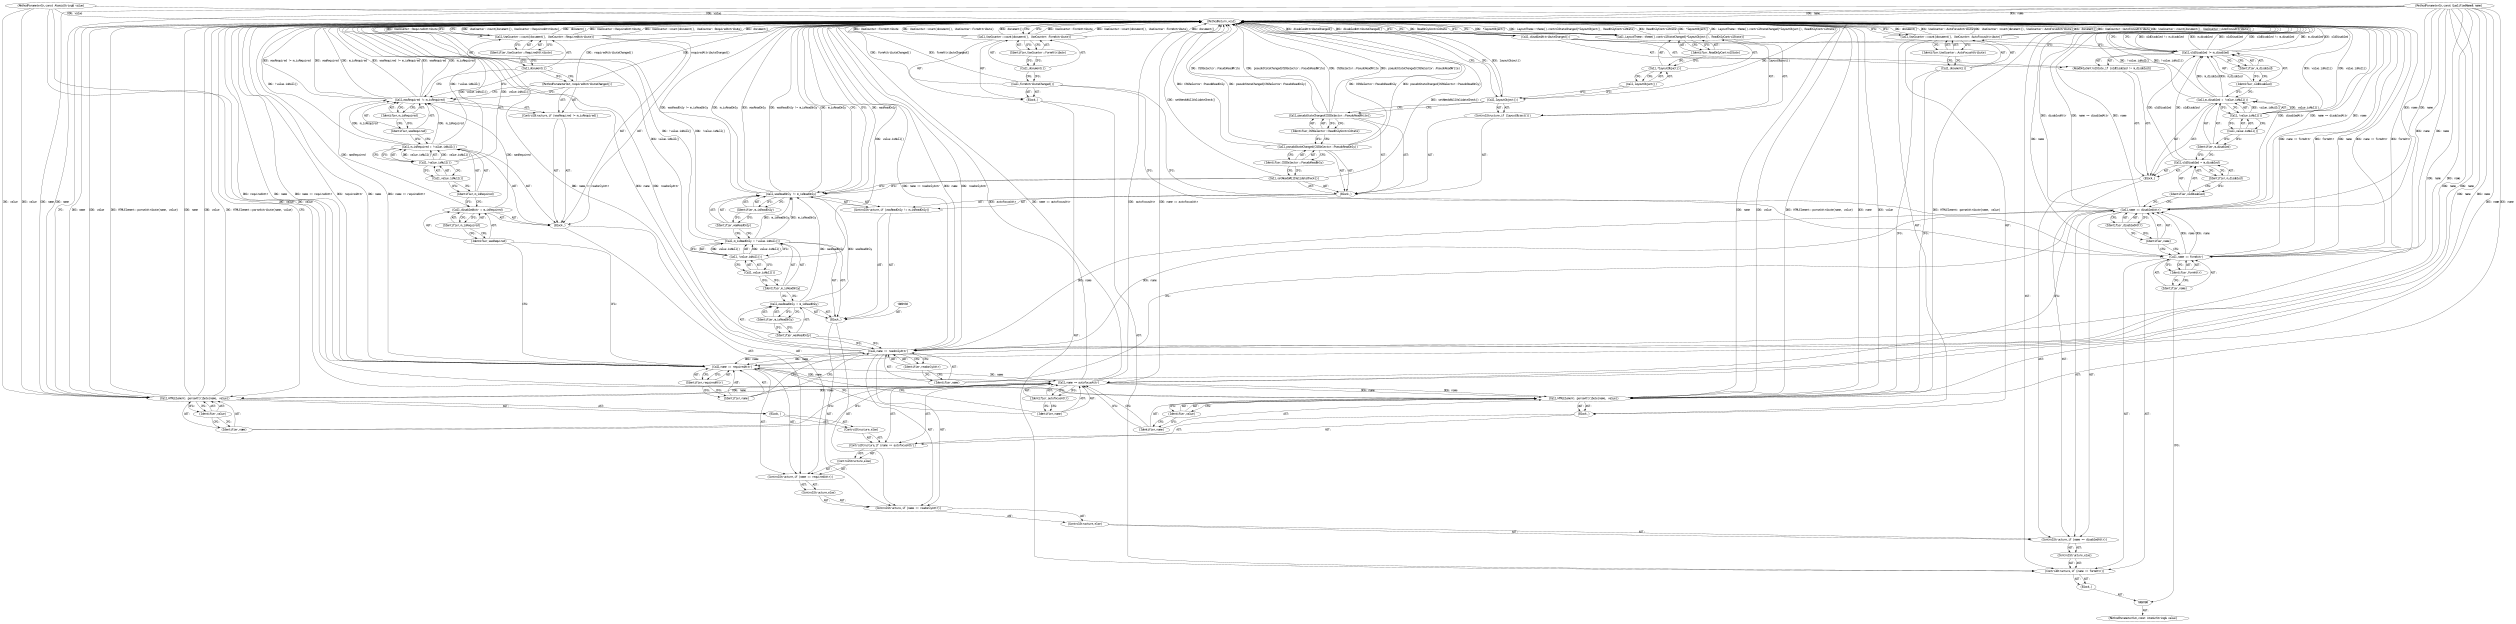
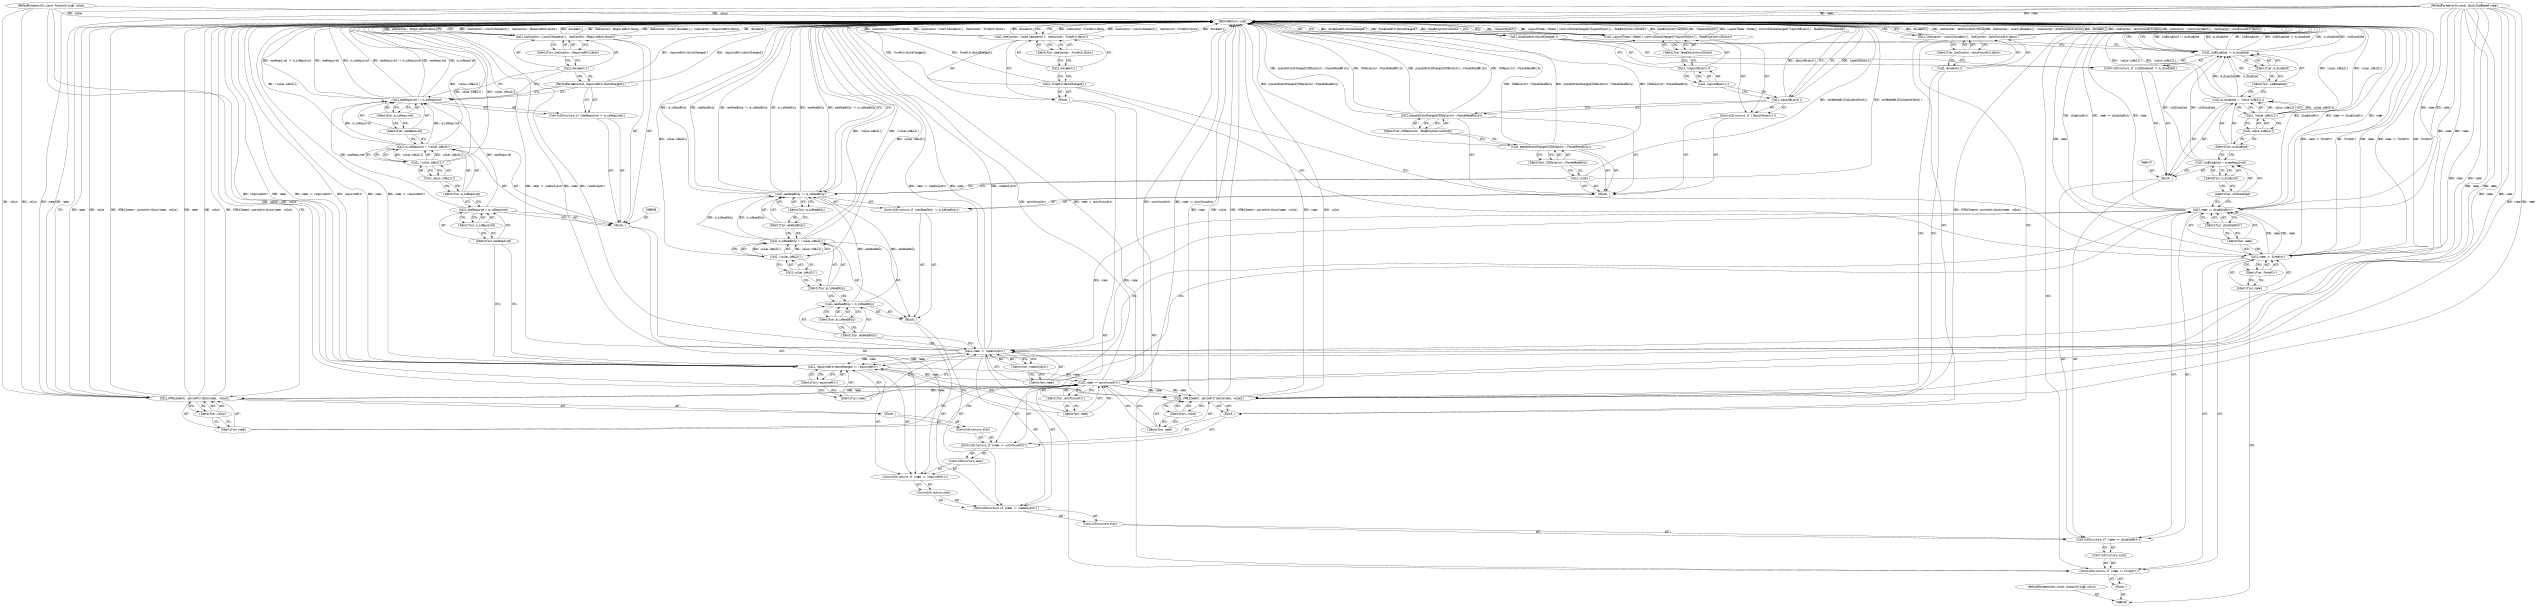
node "(ReadOnlyControlState,if (oldDisabled != m_disabled))": label "(ReadOnlyControlState,if (oldDisabled != m_disabled))" -> "(ControlStructure,if (oldDisabled != m_disabled))"
node "1000119": added
node "(Call,oldDisabled = m_disabled)": label "(Call,oldDisabled = m_disabled)" -> "(Call,oldDisabled = m_wasRequired)"
node "(Call,setNeedsWillValidateCheck())": label "(Call,setNeedsWillValidateCheck())" -> "(Call,void())"
node "(Call,disabledAttr = m_isRequired)": label "(Call,disabledAttr = m_isRequired)" -> "(Call,wasRequired = m_isRequired)"
node "1000168": added
node "1000138": removed
node "(Call,name == requiredAttr)": label "(Call,name == requiredAttr)" -> "(Call,requiredAttributeChanged == requiredAttr)"
edge "1000100" -> "(MethodParameterOut,const AtomicString& value)": reversed
